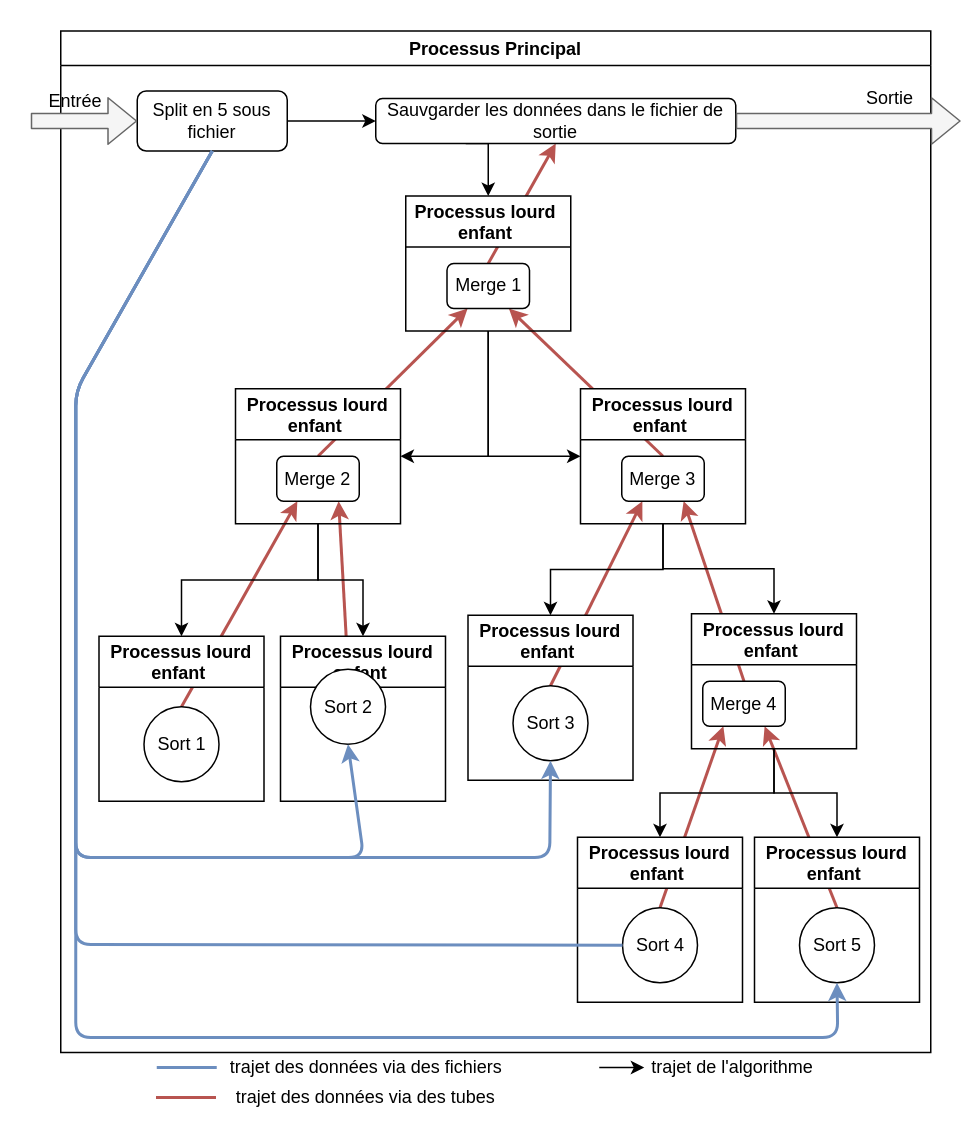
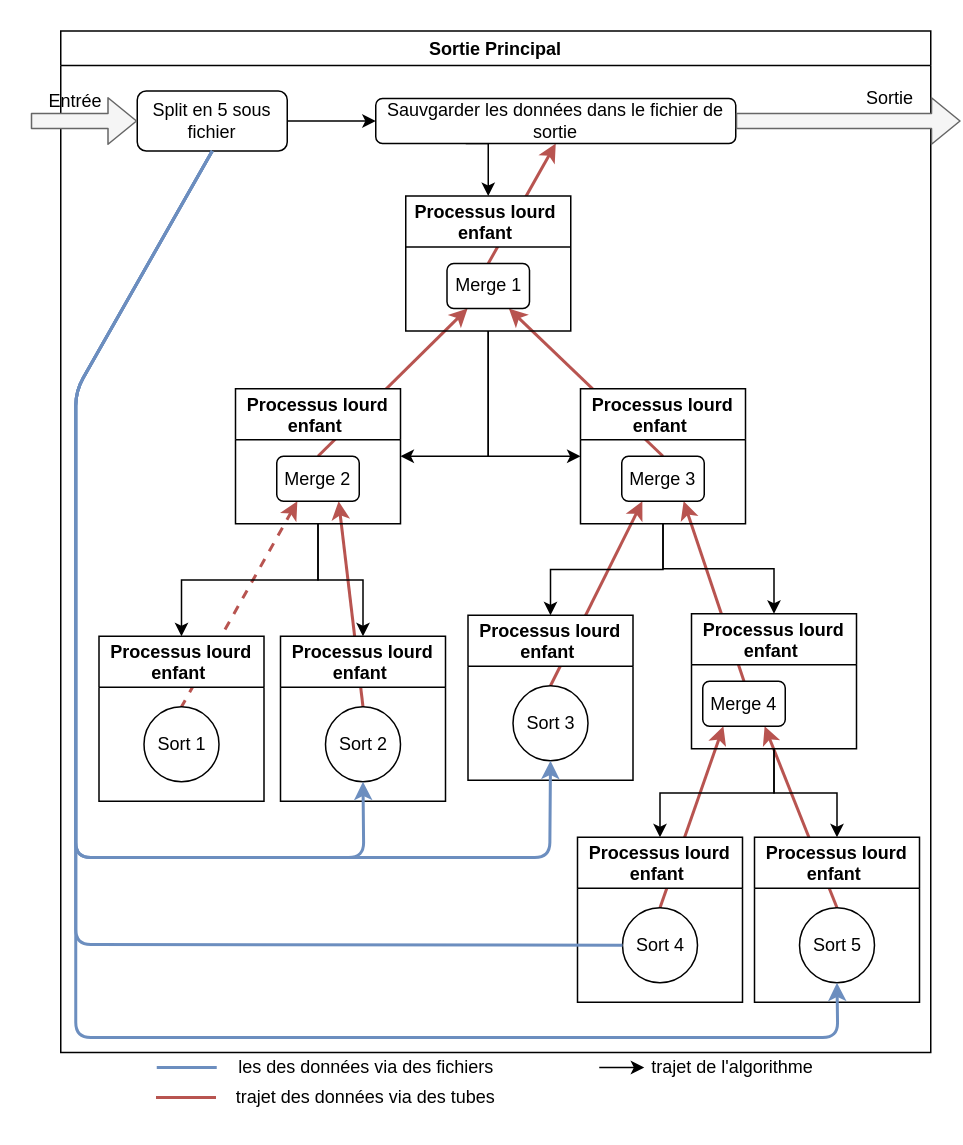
node "Processus Principal": label "Processus Principal" -> "Sortie Principal"
edge "Sort 1" -> "Merge 2": style solid -> dashed
node "Sort 2": moved (348, 707) -> (363, 744)
node "trajet des données via des fichiers": label "trajet des données via des fichiers" -> "les des données via des fichiers"
